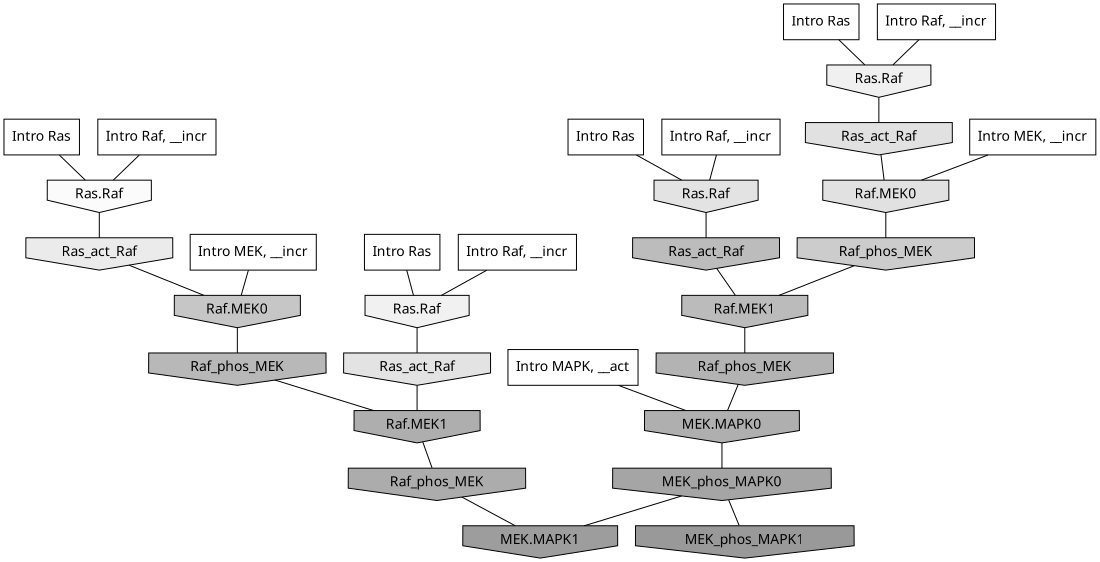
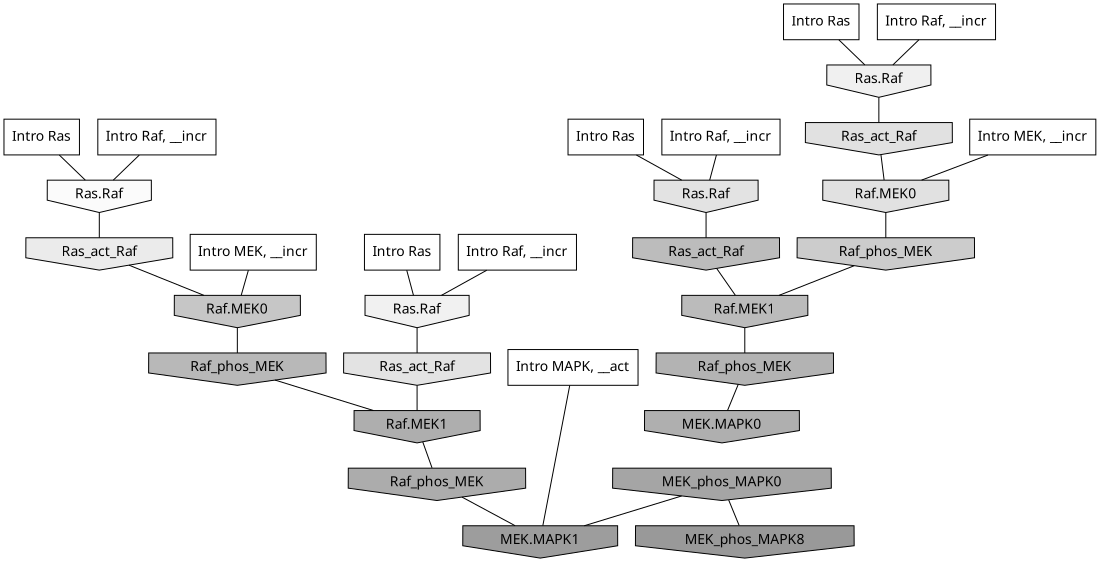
edge "Intro MAPK, __act" -- "MEK.MAPK0": now "Intro MAPK, __act" -- "MEK.MAPK1"
edge "MEK.MAPK0" -- "MEK_phos_MAPK0": removed
node "MEK_phos_MAPK1": label "MEK_phos_MAPK1" -> "MEK_phos_MAPK8"
